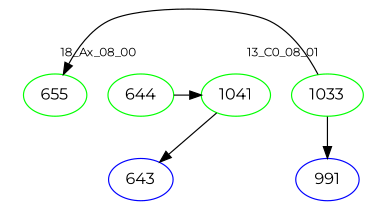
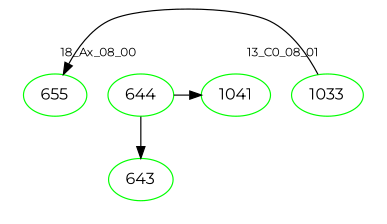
edge "1041" -> "643": now "644" -> "643"
node "643": color blue -> green
node "991": removed
